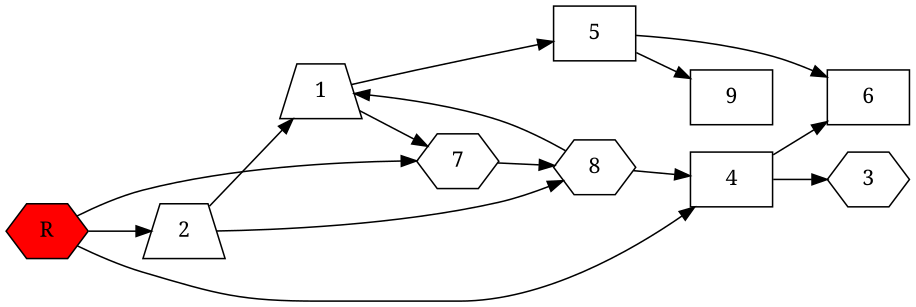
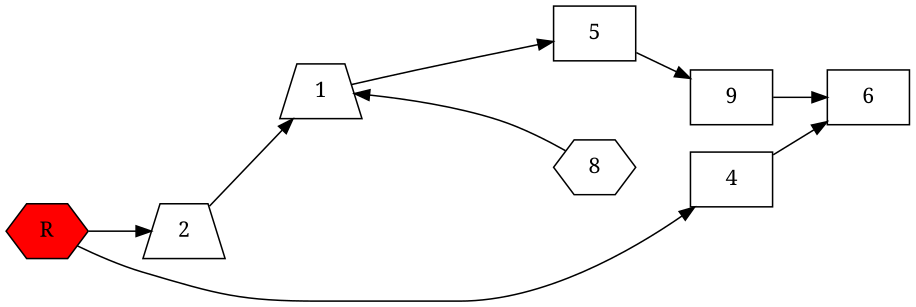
edge "5" -> "6": now "9" -> "6"
node "7": removed
edge "8" -> "4": removed
node "3": removed
edge "2" -> "8": removed
